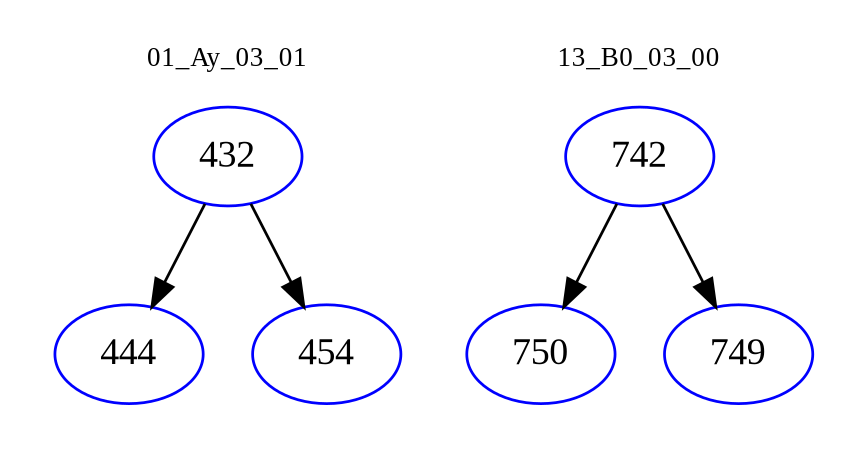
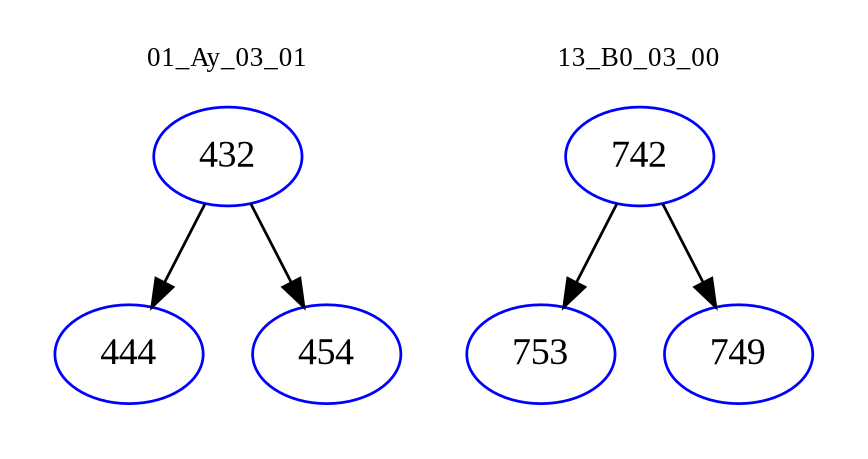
node "750": label "750" -> "753"
